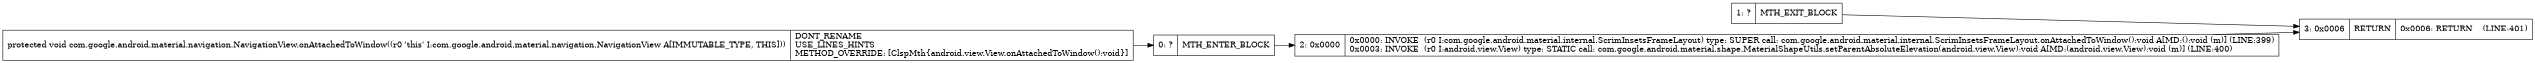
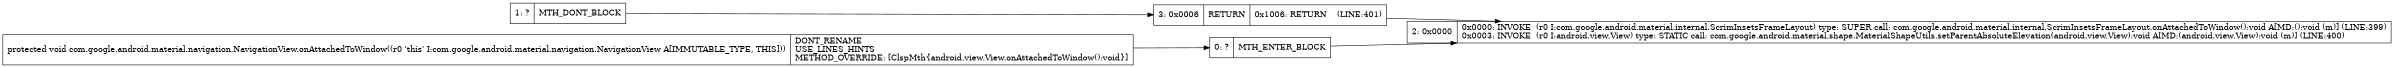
node "1: ?": text "MTH_EXIT_BLOCK" -> "MTH_DONT_BLOCK"
node "3: 0x0006": text "0x0006: RETURN    (LINE:401)" -> "0x1006: RETURN    (LINE:401)"
edge "2: 0x0000" -> "3: 0x0006": reversed
